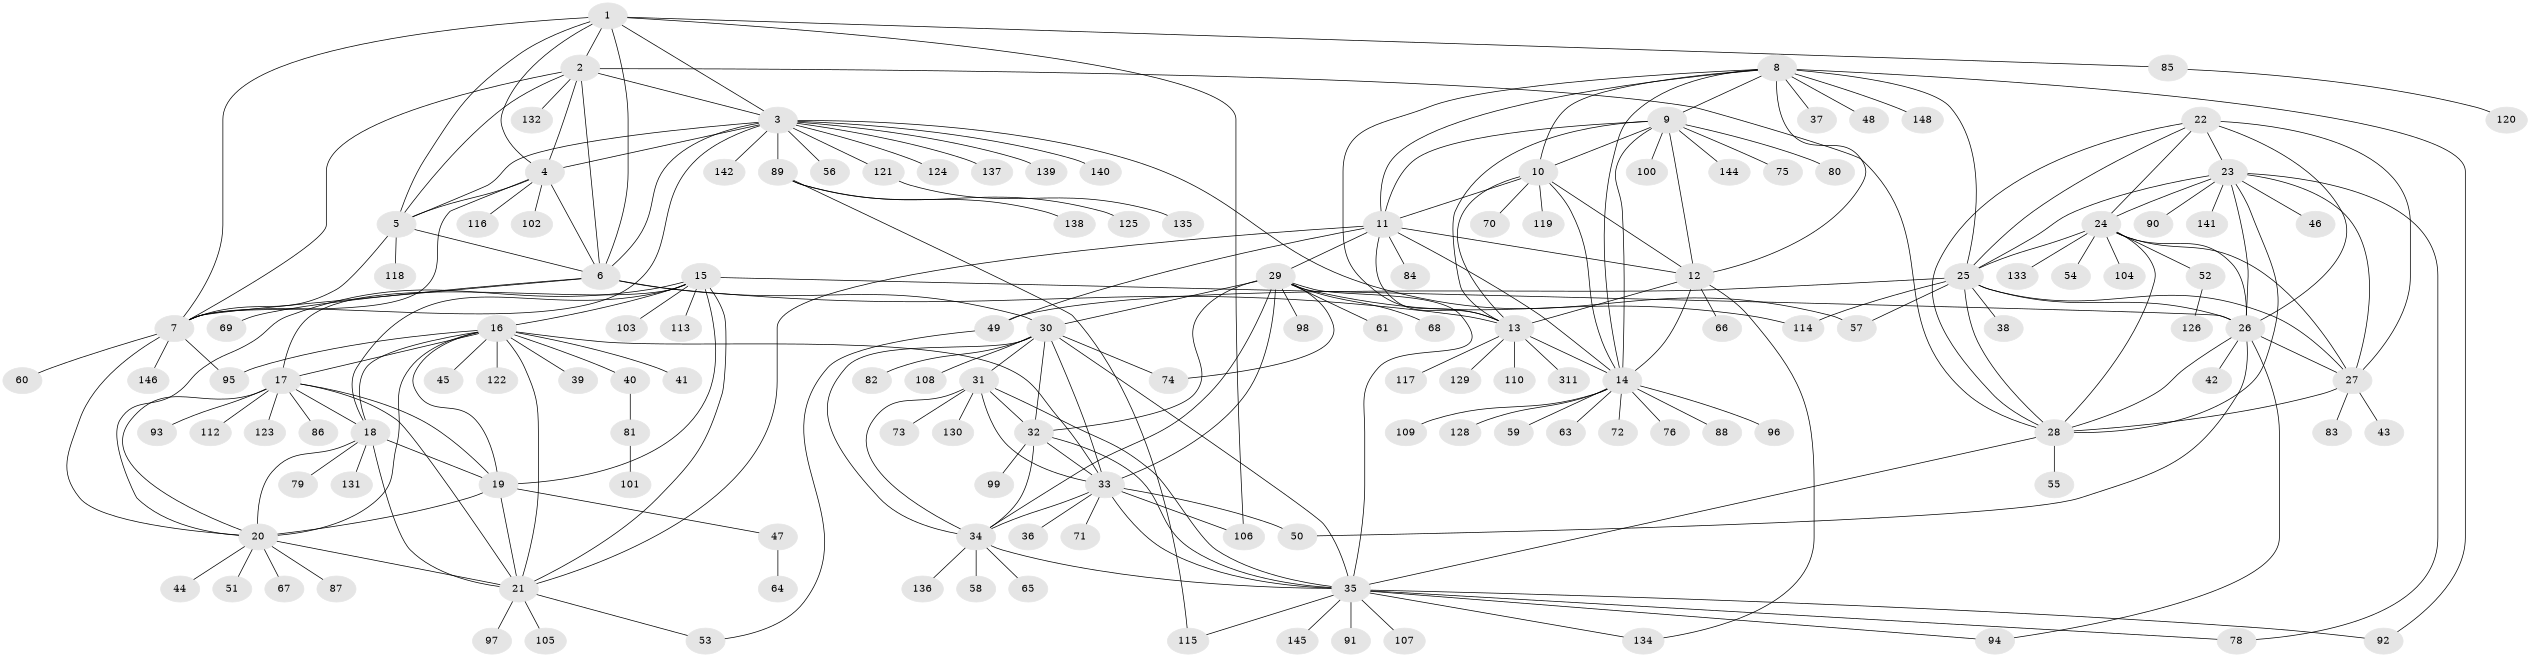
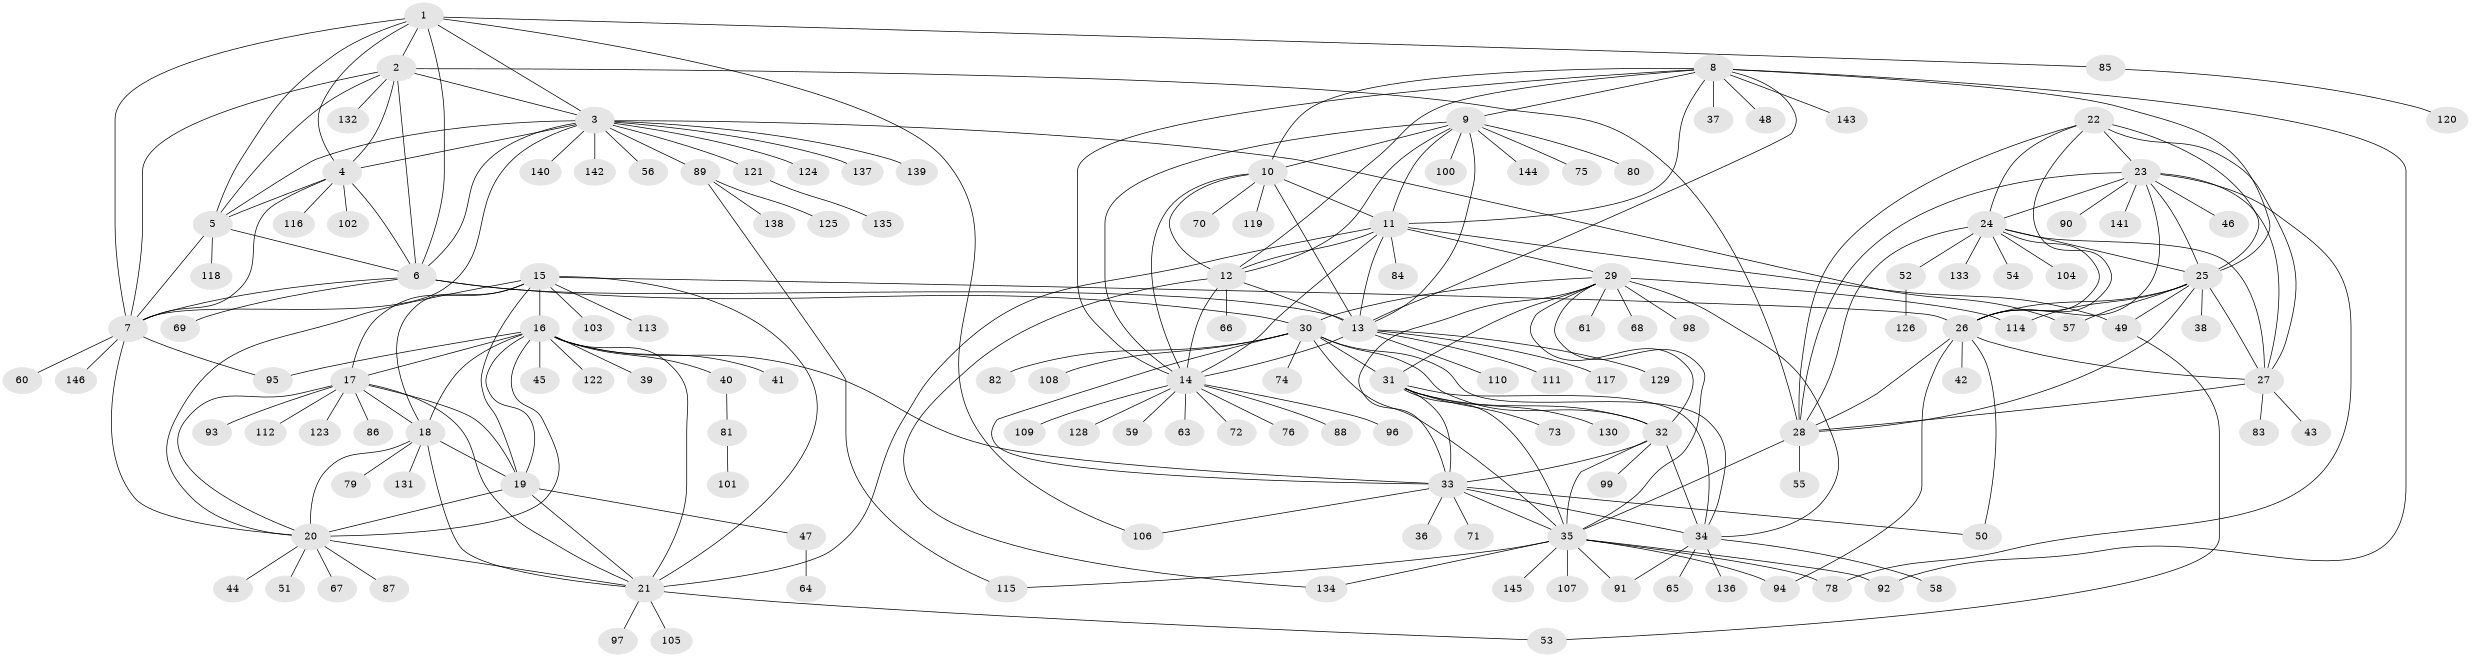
node "148": label "148" -> "143"
edge "29" -- "74": now "29" -- "31"
node "311": label "311" -> "111"
edge "34" -- "35": now "34" -- "91"
